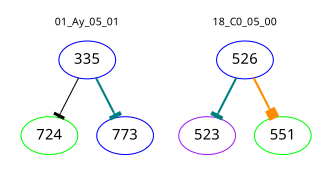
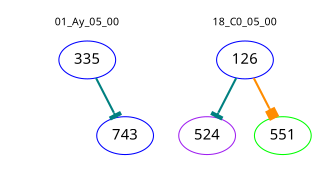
cluster "01_Ay_05_01": label "01_Ay_05_01" -> "01_Ay_05_00"
node "526": label "526" -> "126"
node "724": removed
node "773": label "773" -> "743"
node "523": label "523" -> "524"
